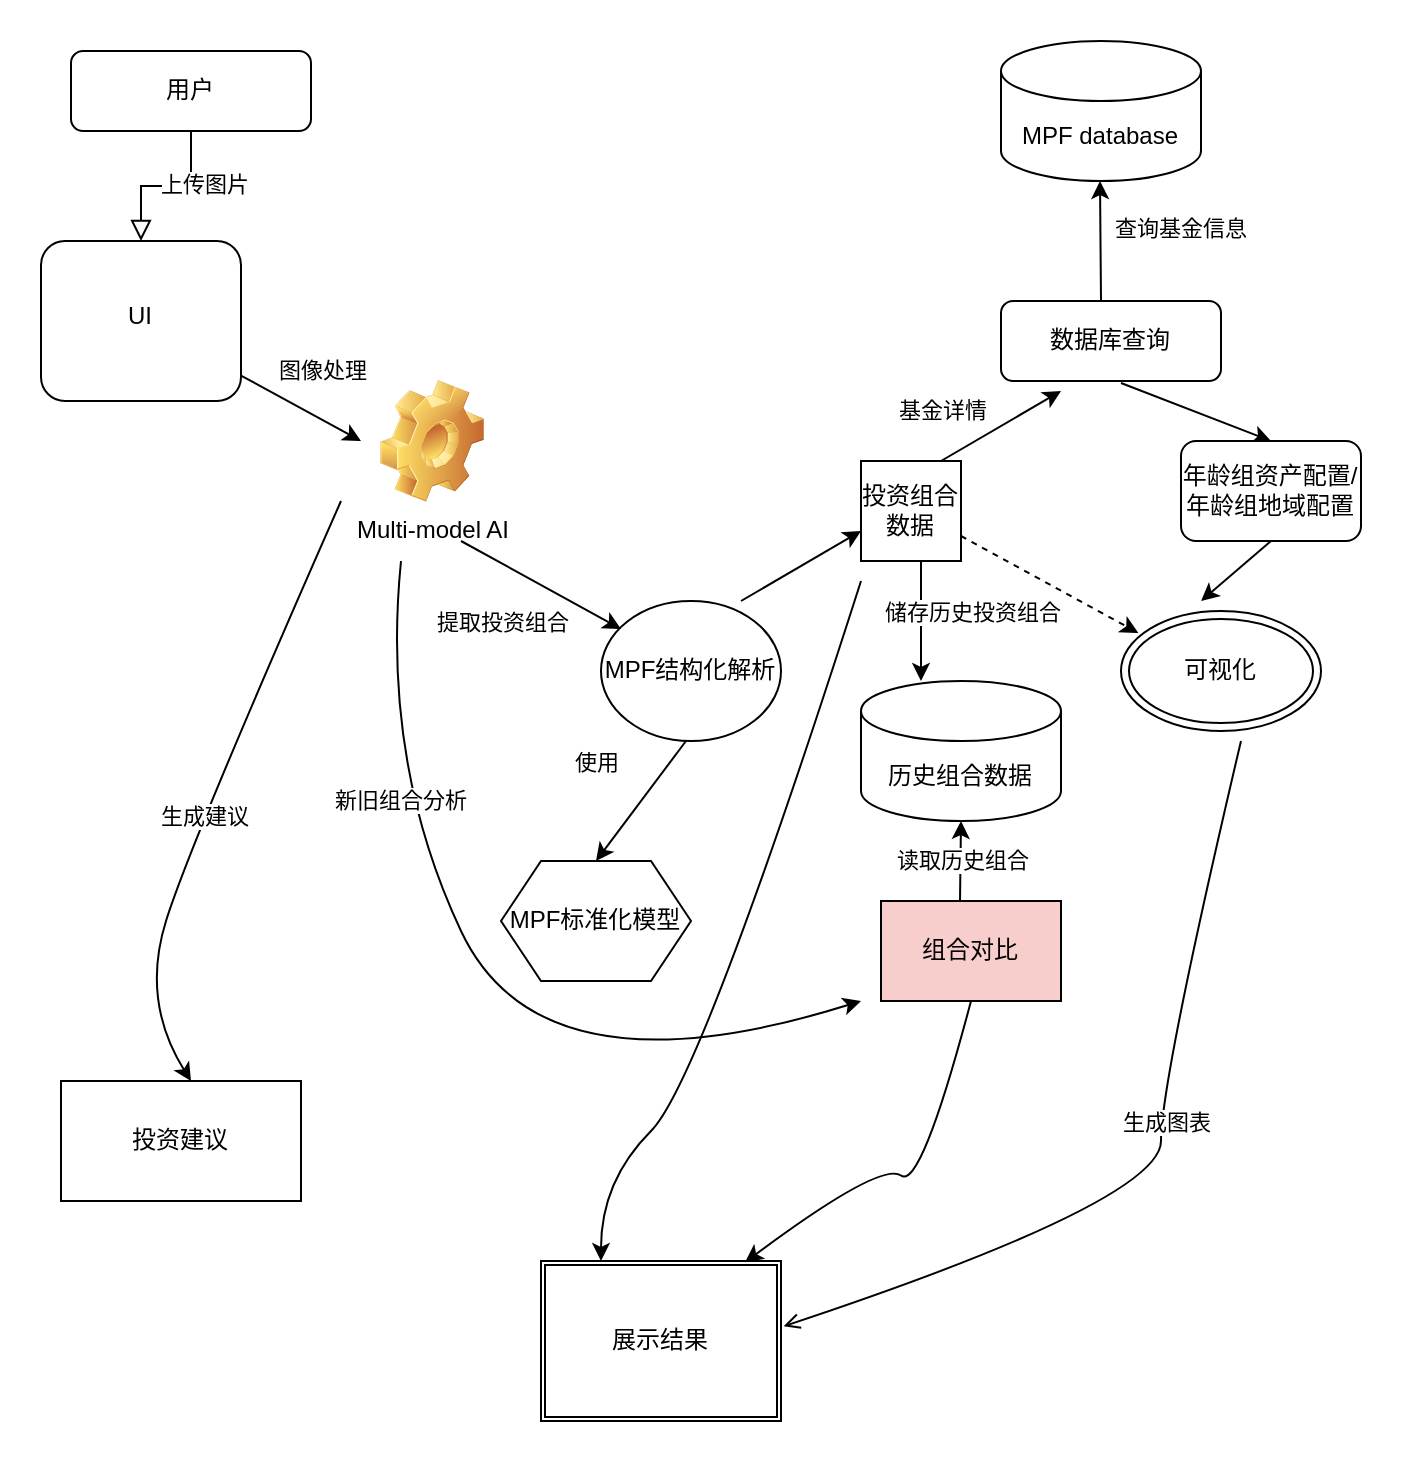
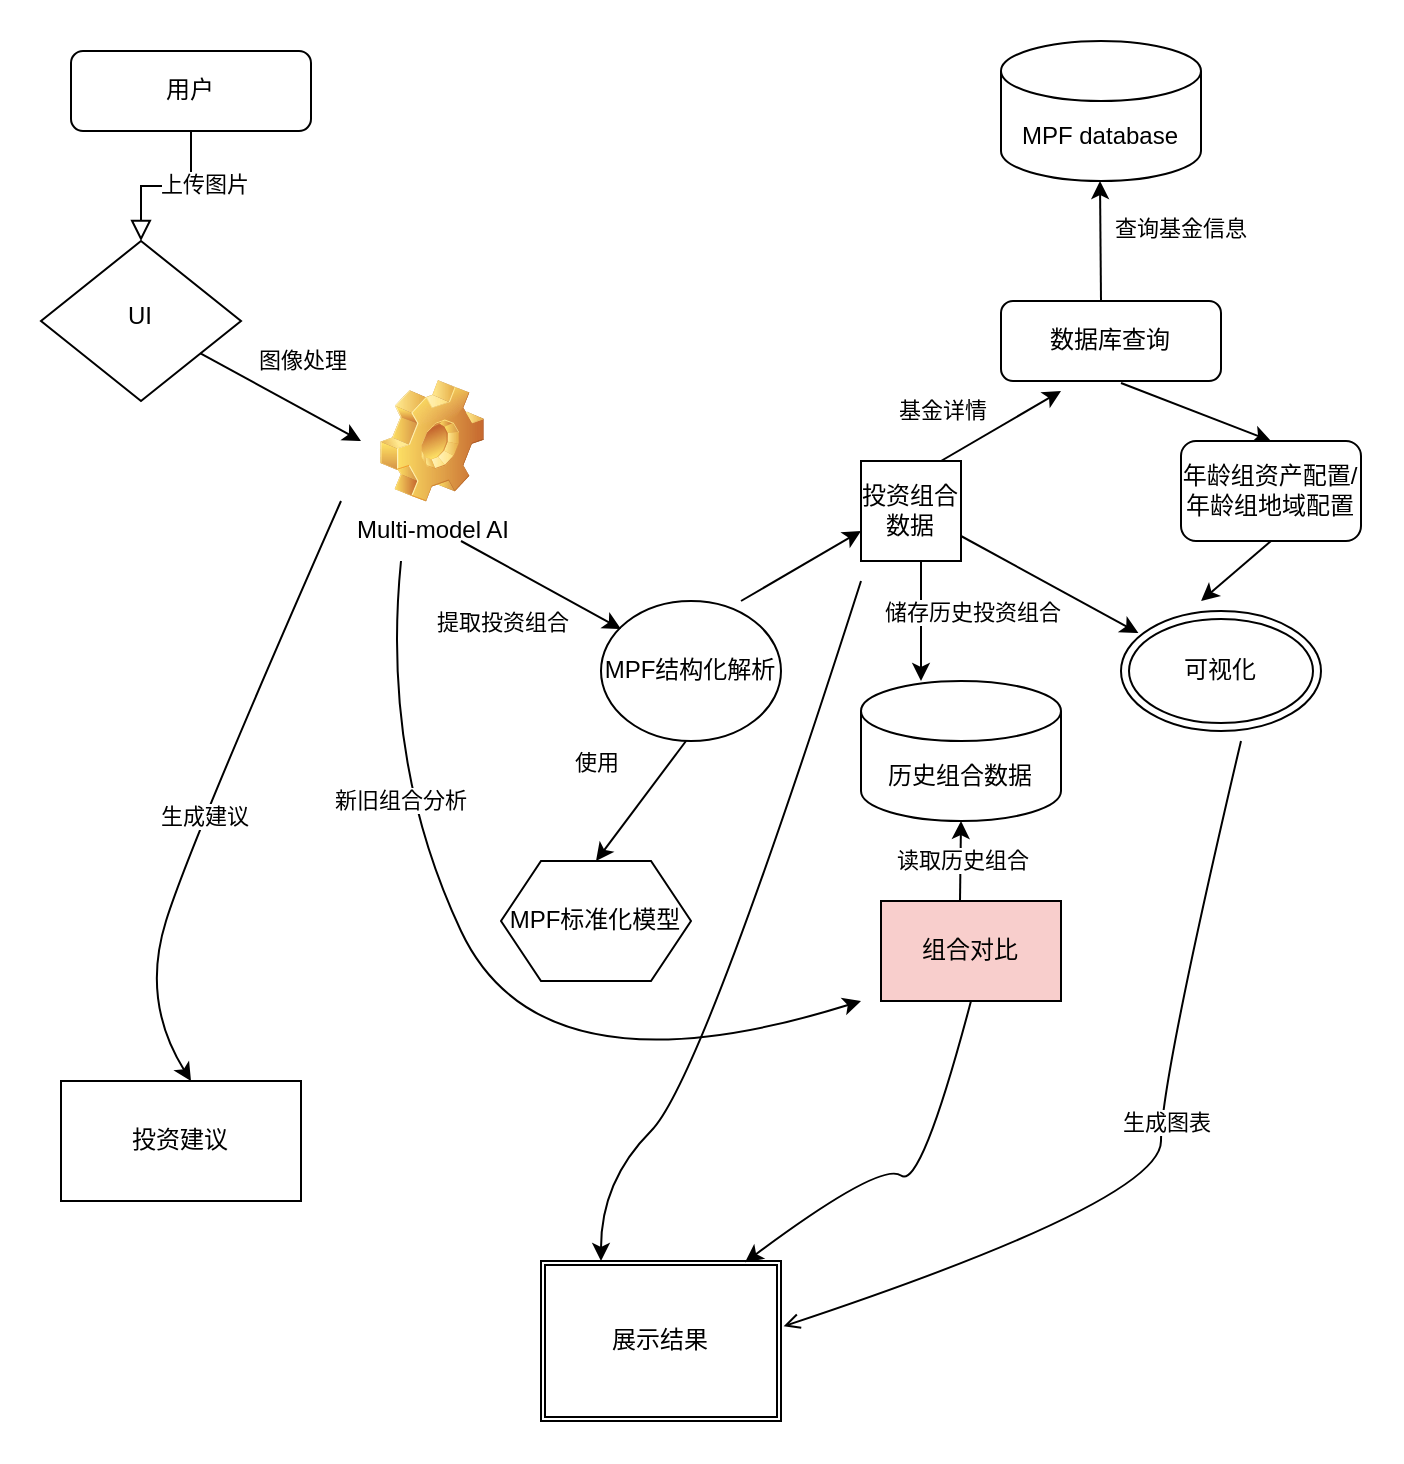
node "UI": shape rounded rectangle -> diamond
edge "投资组合数据" -> "可视化": style dashed -> solid
